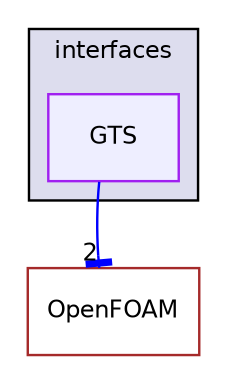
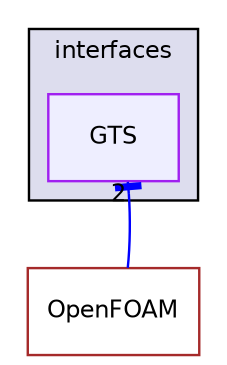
edge "GTS" -> "OpenFOAM": reversed
